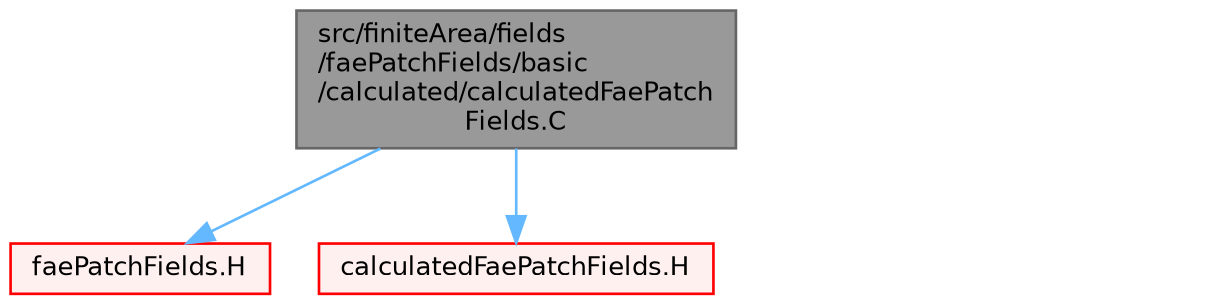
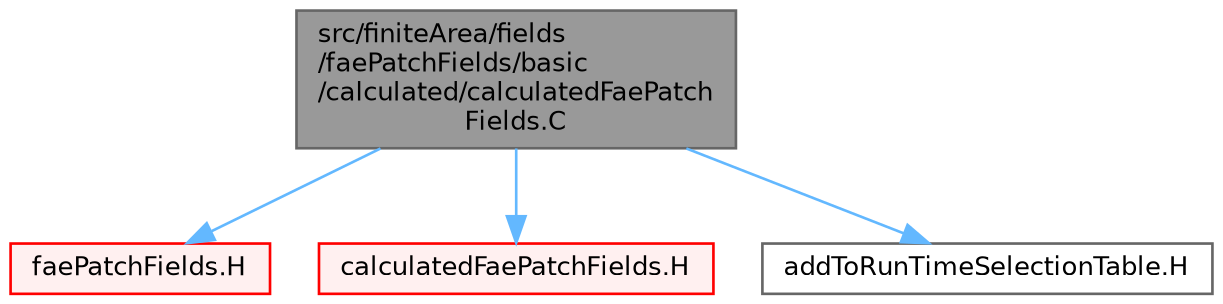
node "addToRunTimeSelectionTable.H": added
